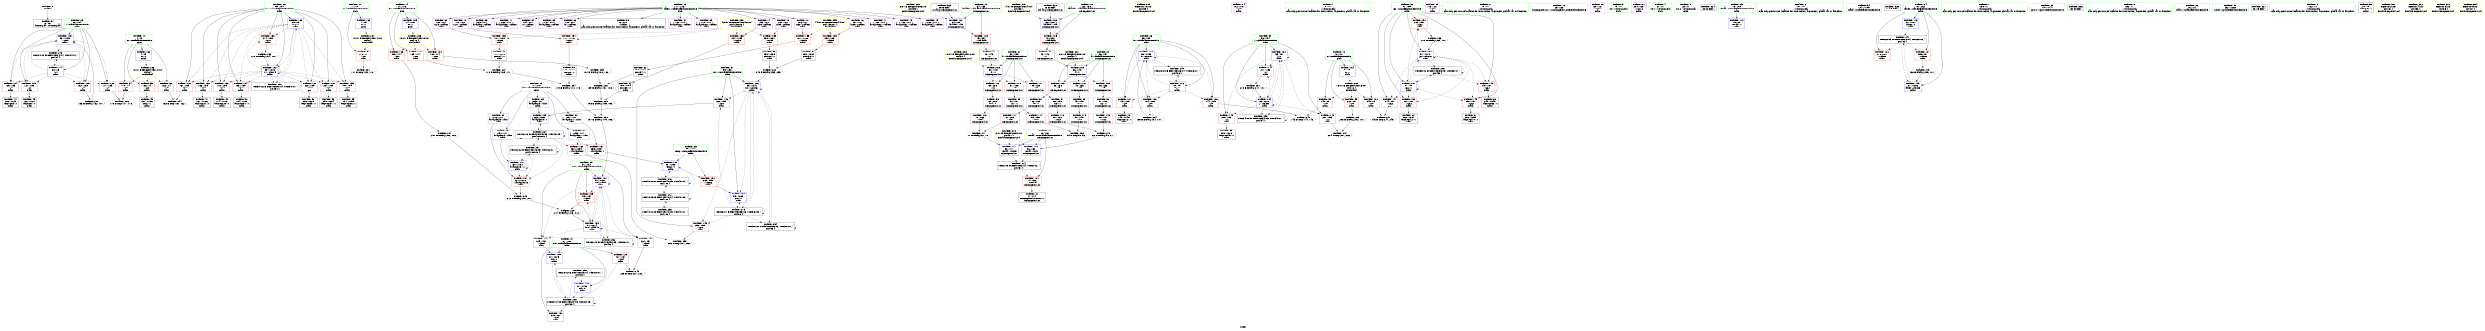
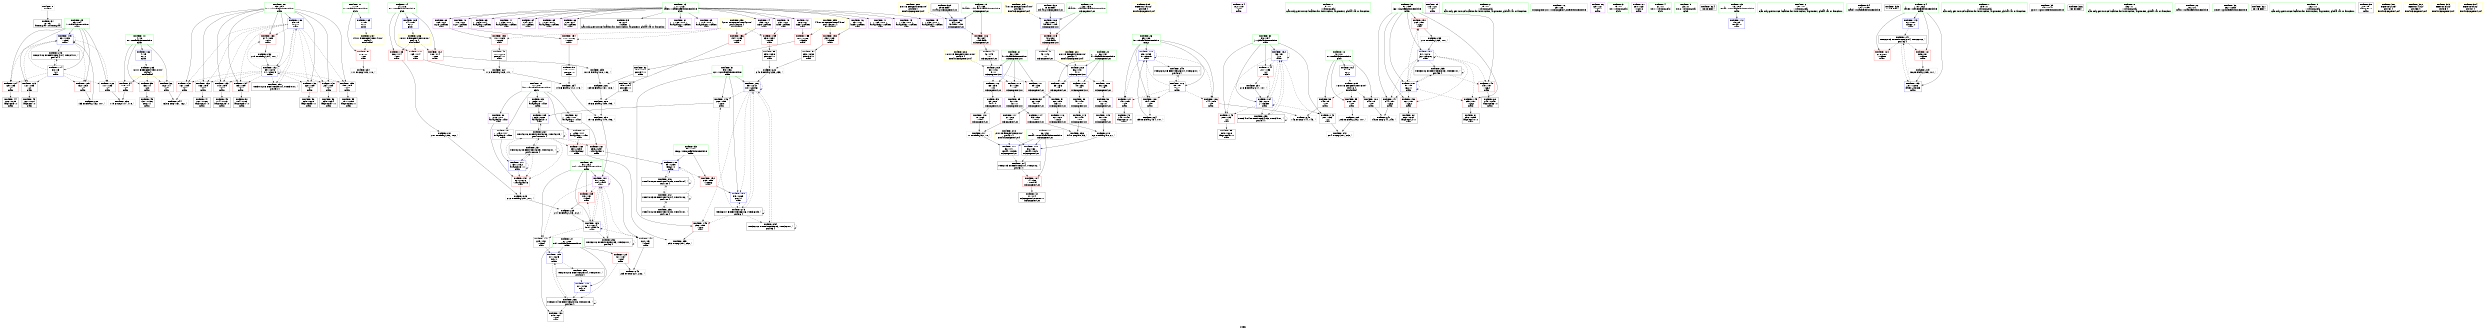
node "NodeID: 26": text "main" -> "temp"
node "NodeID: 136": text "pts" -> "main"
node "NodeID: 147": text "cur" -> "main"
node "NodeID: 253": text "MR_34V_2 = PHI(MR_34V_3, MR_34V_1, )" -> "MR_34V_4 = PHI(MR_34V_3, MR_34V_1, )"
edge "NodeID: 266" -> "NodeID: 250": now "NodeID: 185" -> "NodeID: 250"
